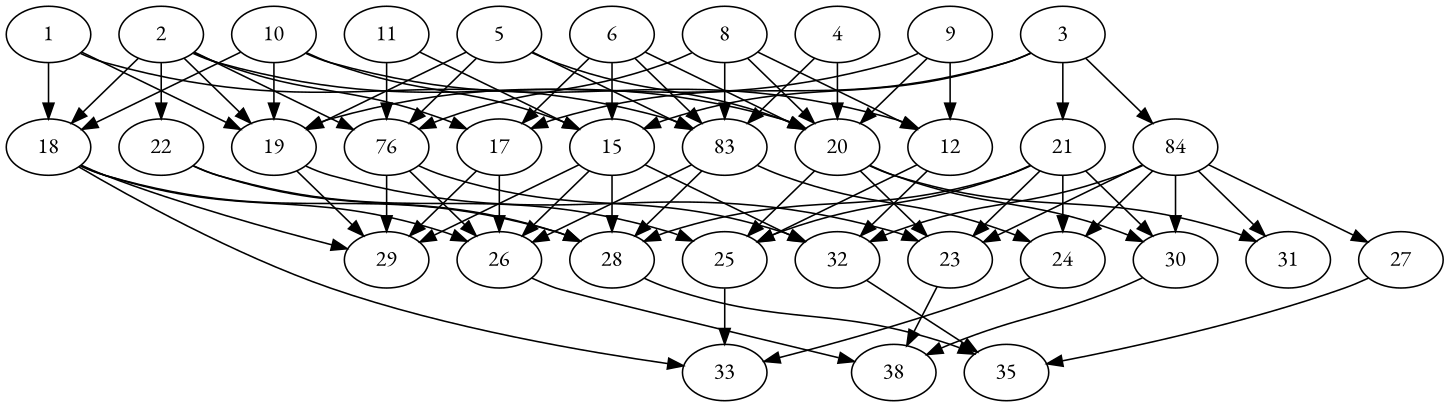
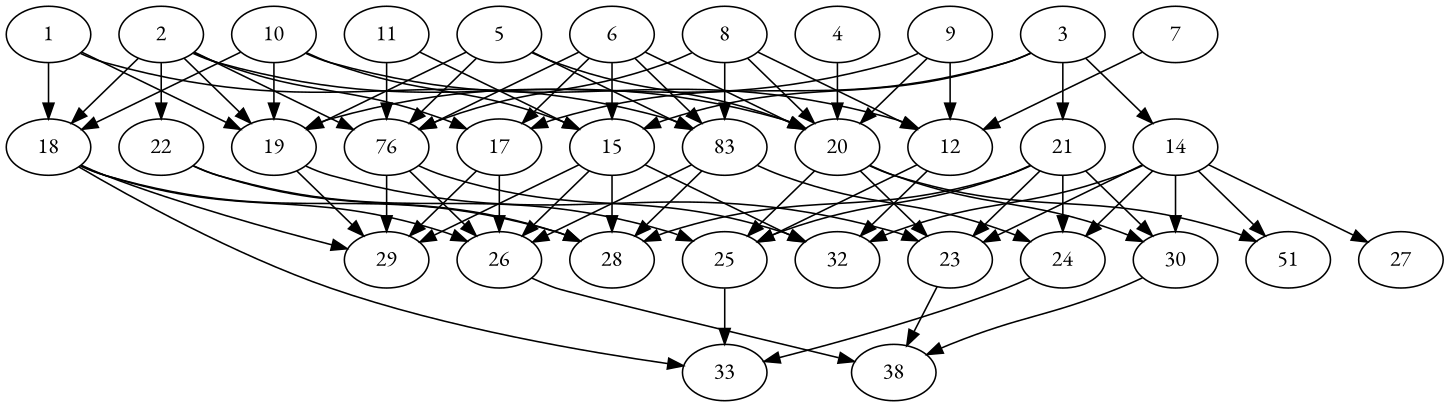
node "7": added
edge "6" -> "76": added
edge "4" -> "83": removed
node "84": label "84" -> "14"
node "31": label "31" -> "51"
node "35": removed
